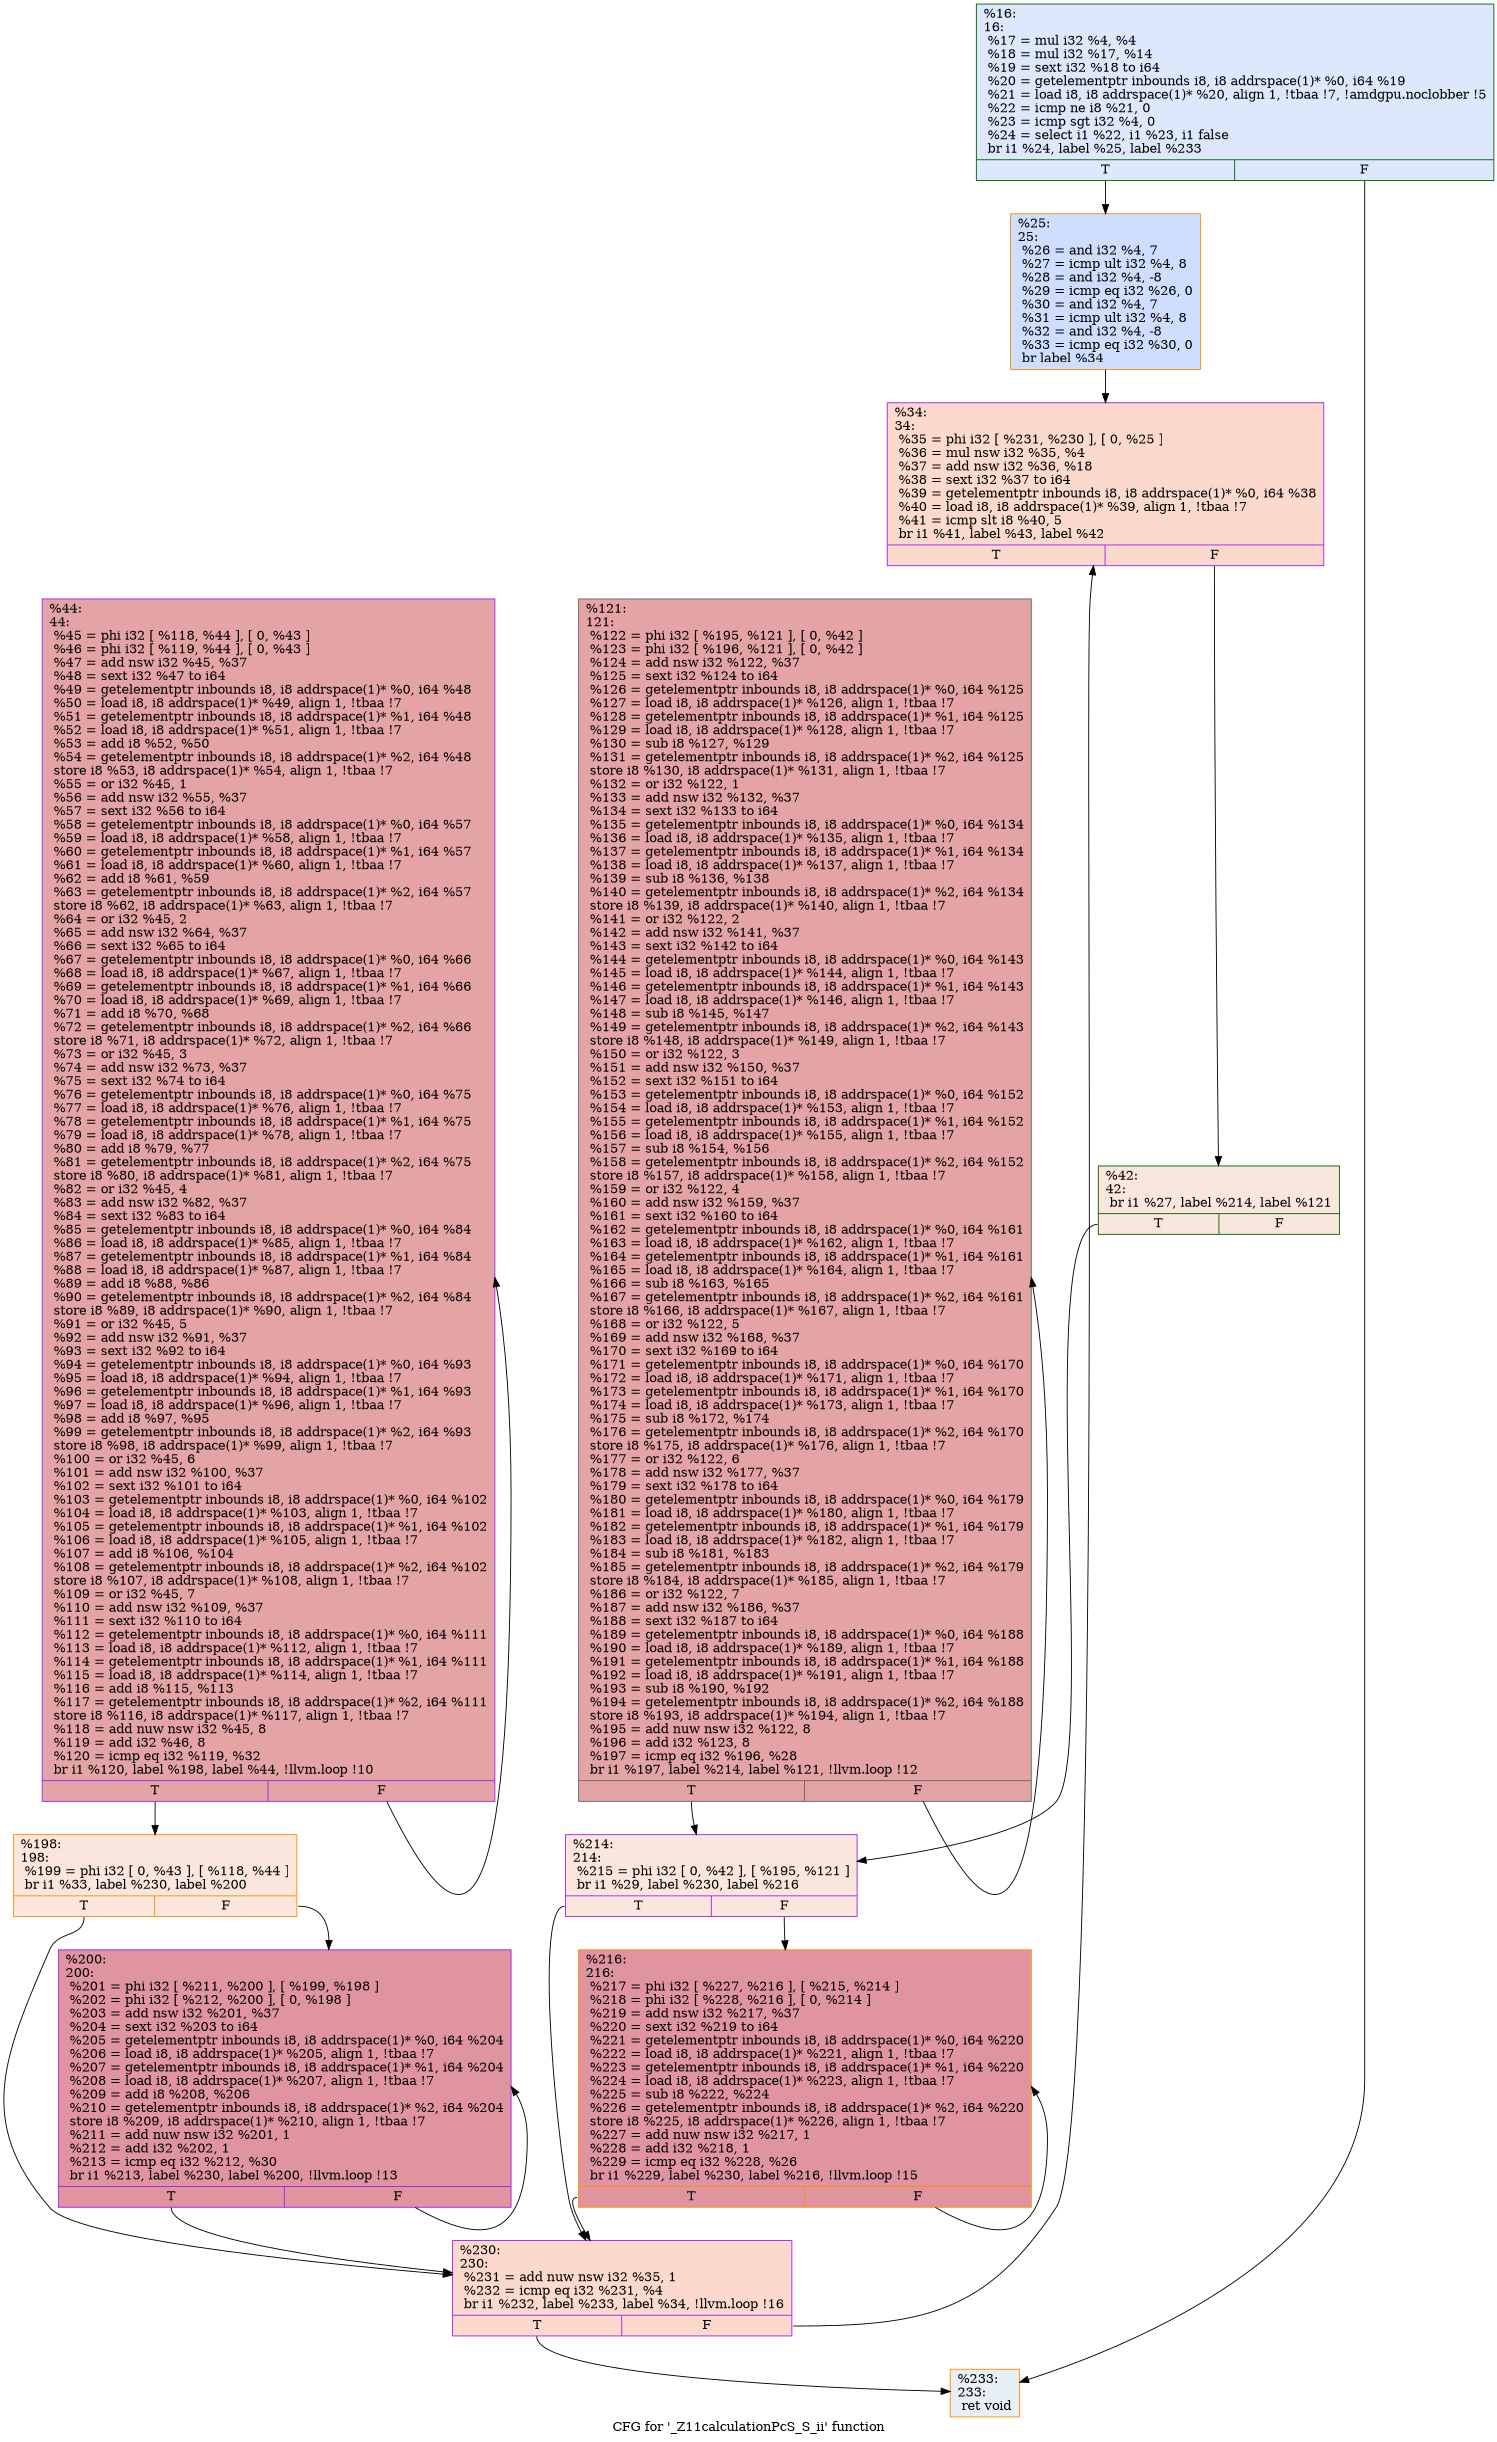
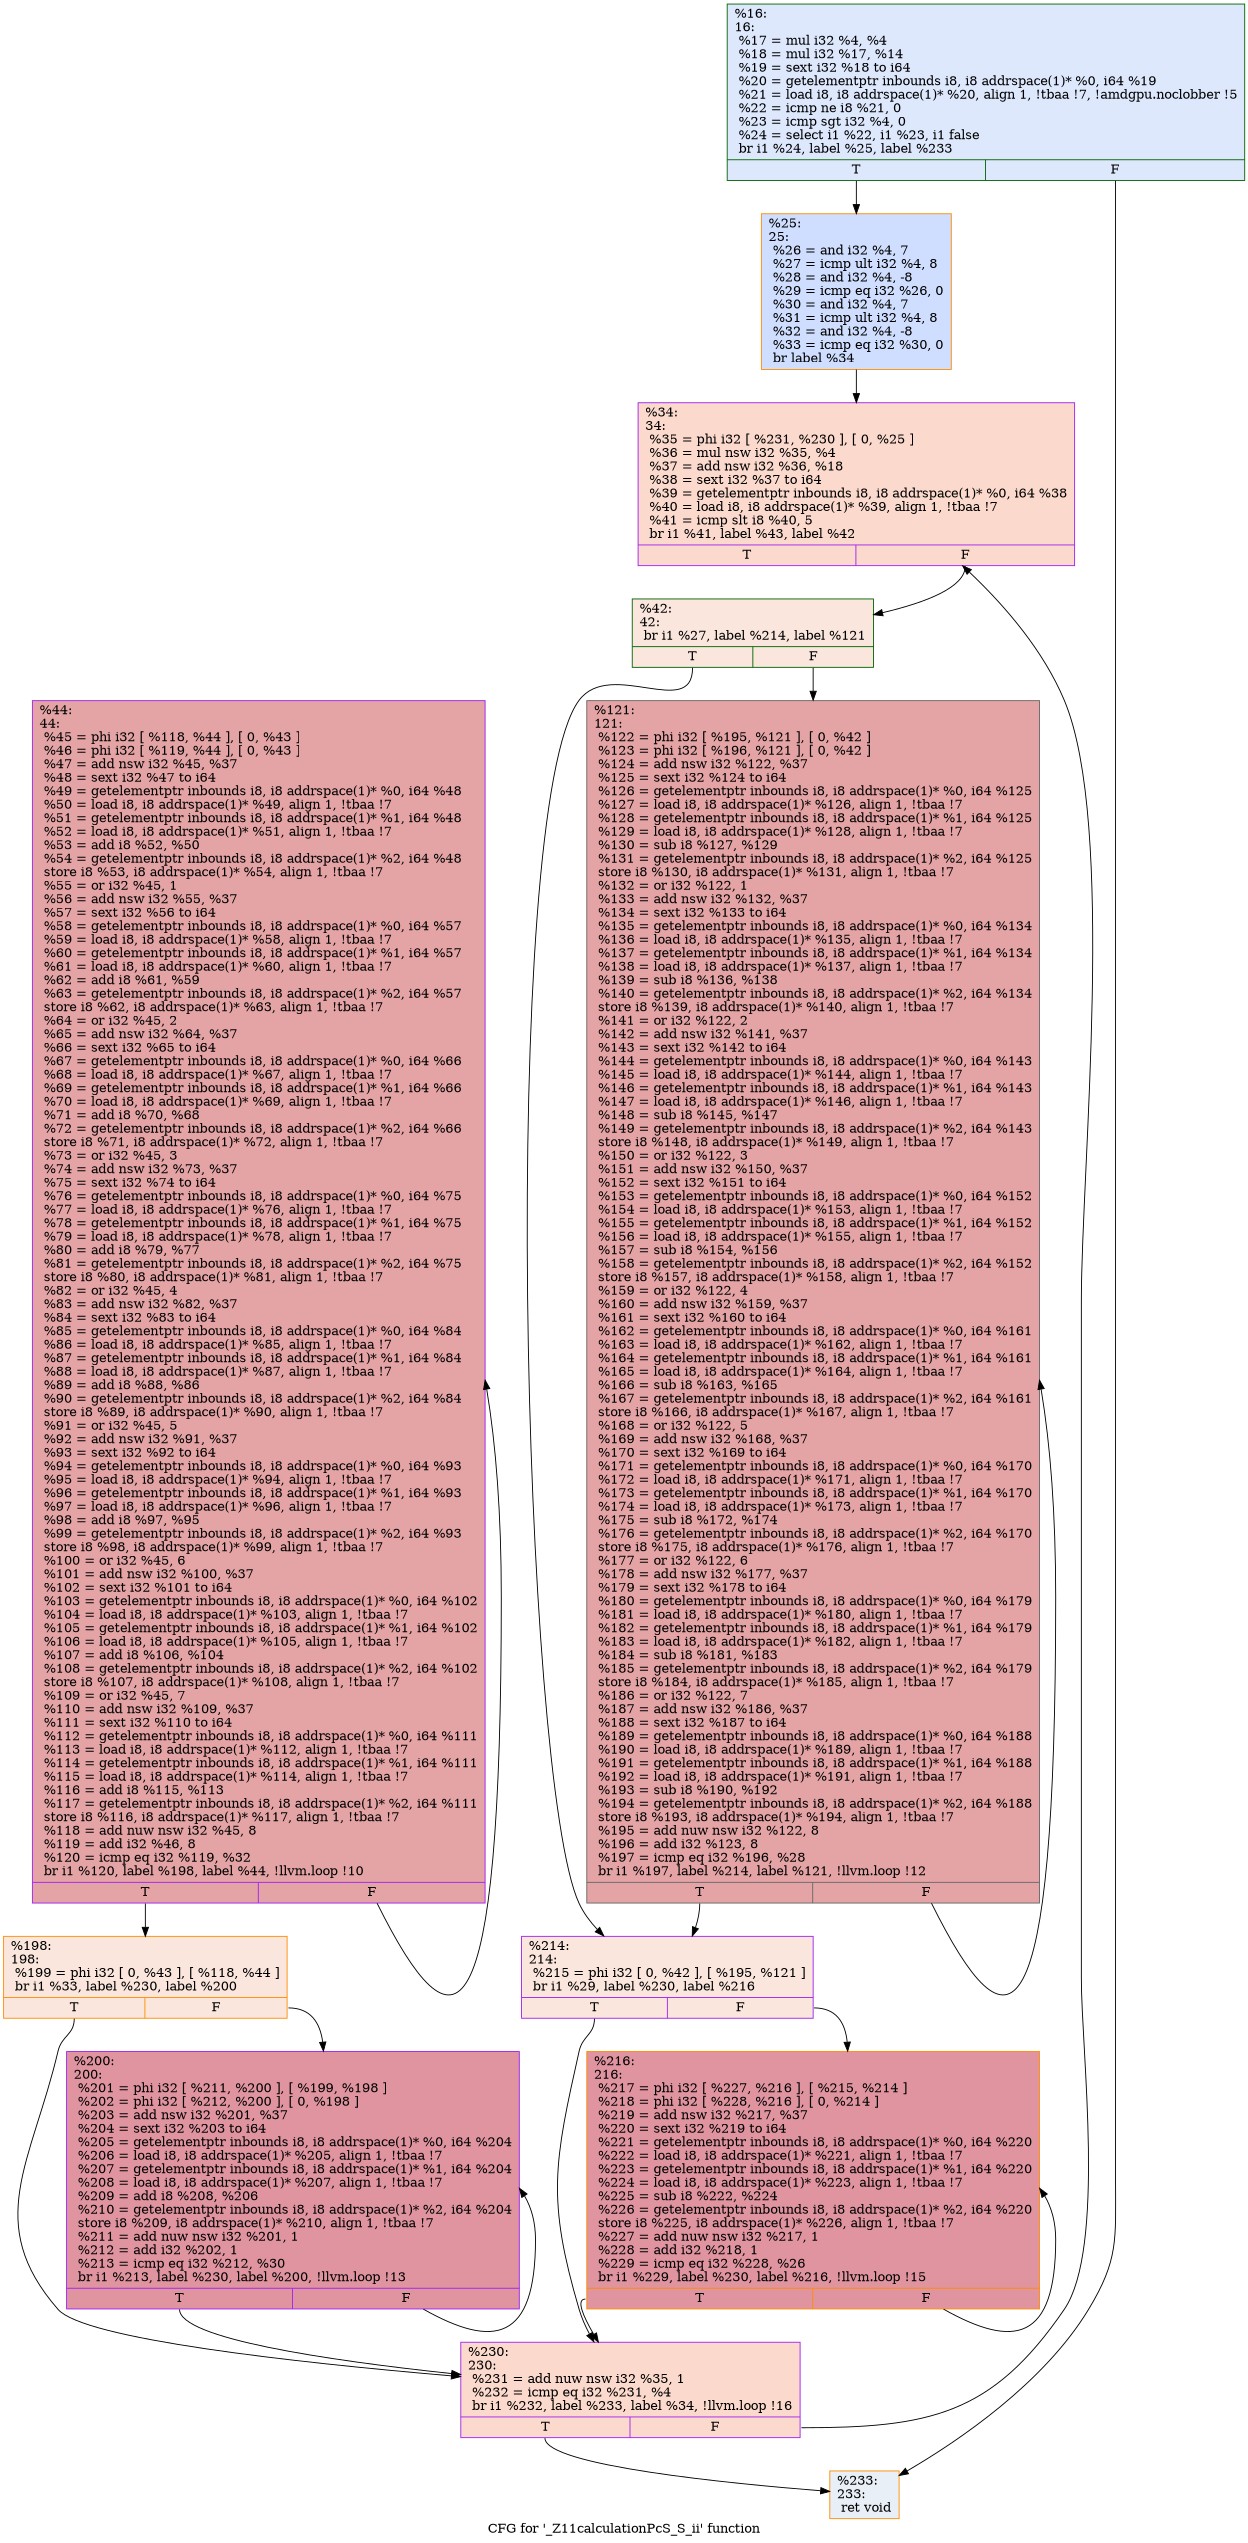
edge "%42:" -> "%121:": added
